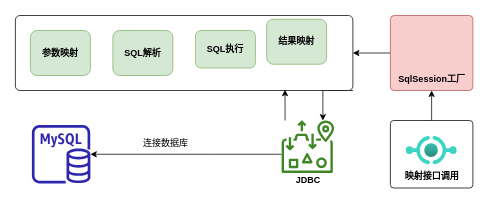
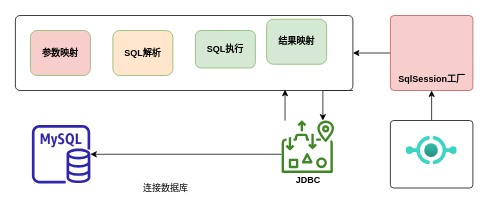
node "参数映射": fillcolor #d5e8d4 -> #f8cecc
node "SQL解析": fillcolor #d5e8d4 -> #ffe6cc
node "连接数据库": moved (165, 143) -> (165, 188)
node "映射接口调用": removed
